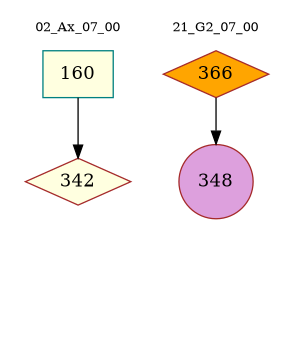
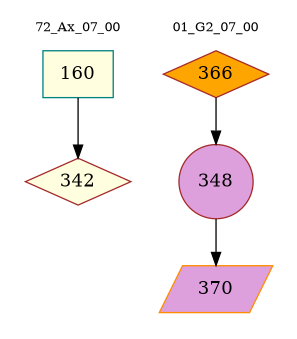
cluster "02_Ax_07_00": label "02_Ax_07_00" -> "72_Ax_07_00"
cluster "21_G2_07_00": label "21_G2_07_00" -> "01_G2_07_00"
node "370": added
